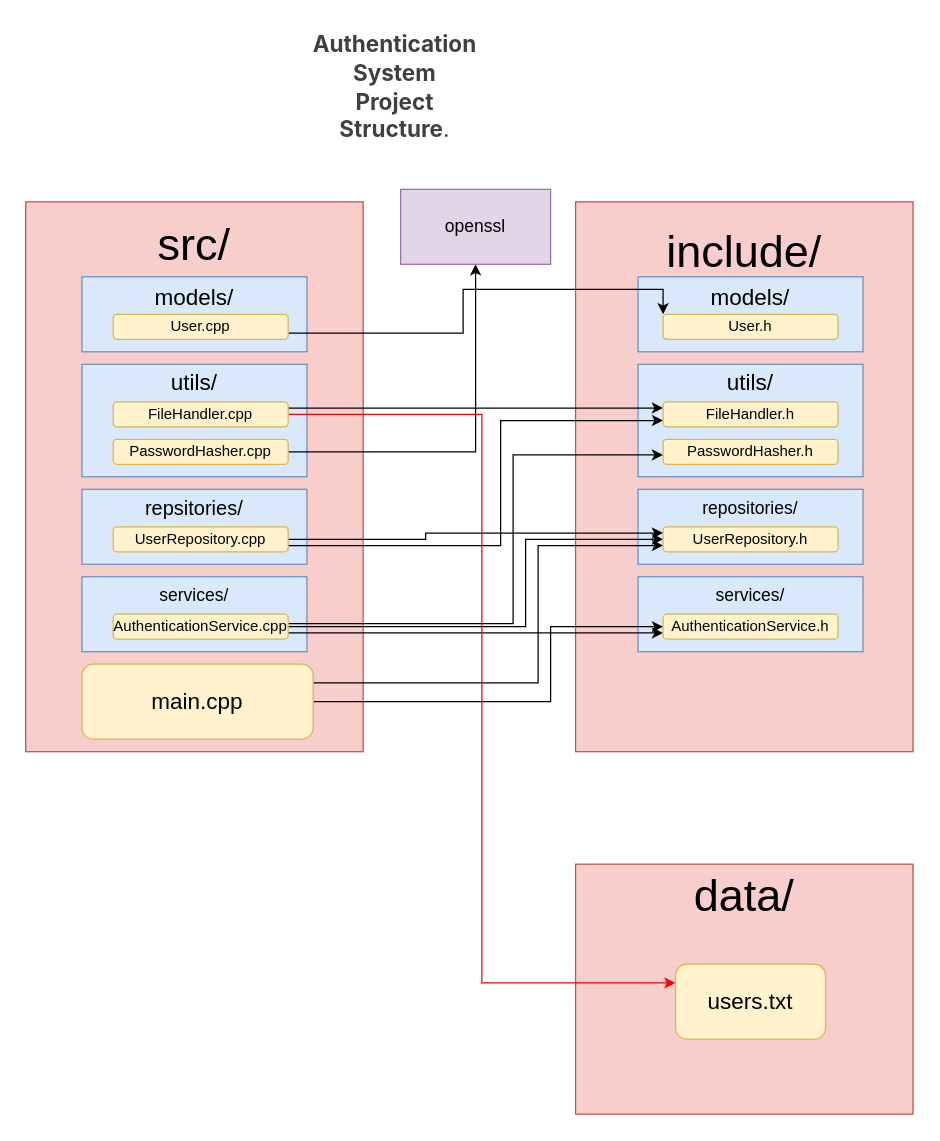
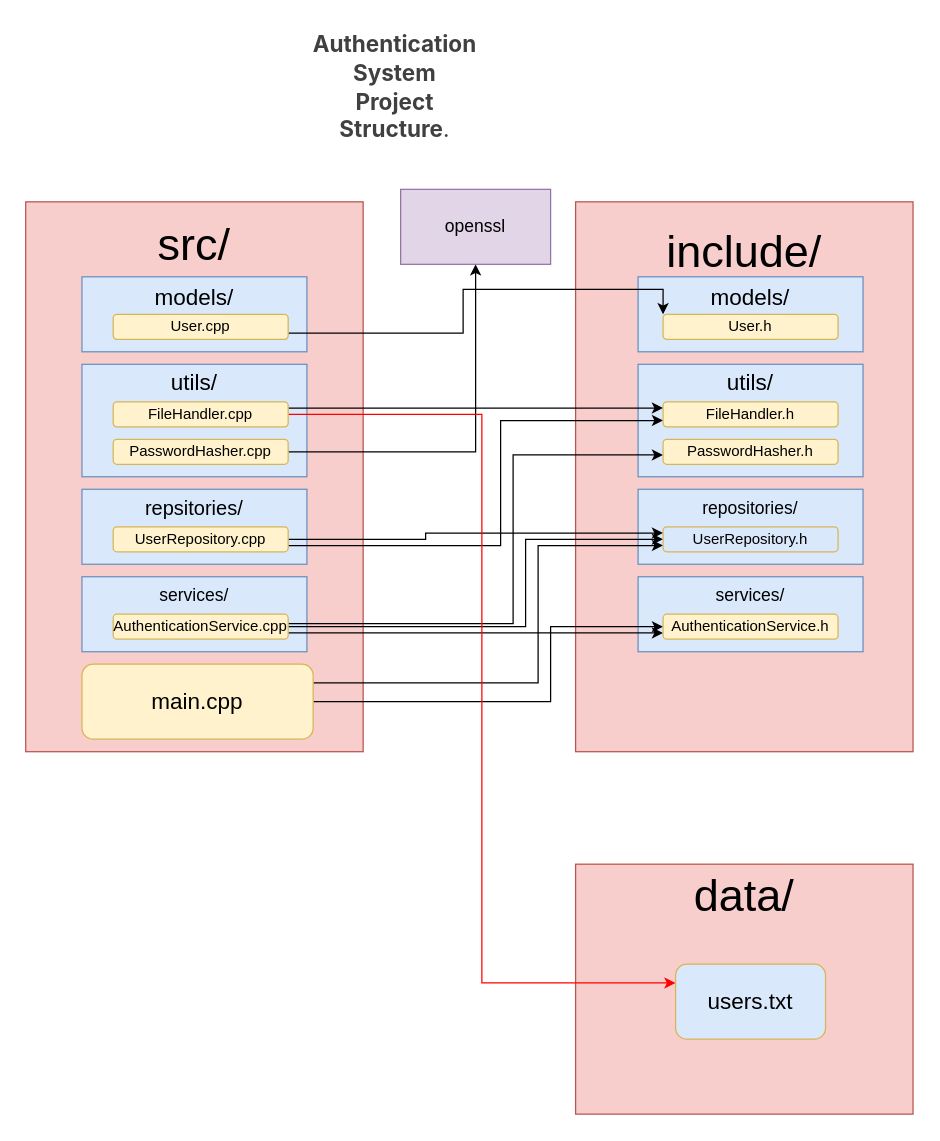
node "UserRepository.h": fillcolor #fff2cc -> #dae8fc
node "users.txt": fillcolor #fff2cc -> #dae8fc
